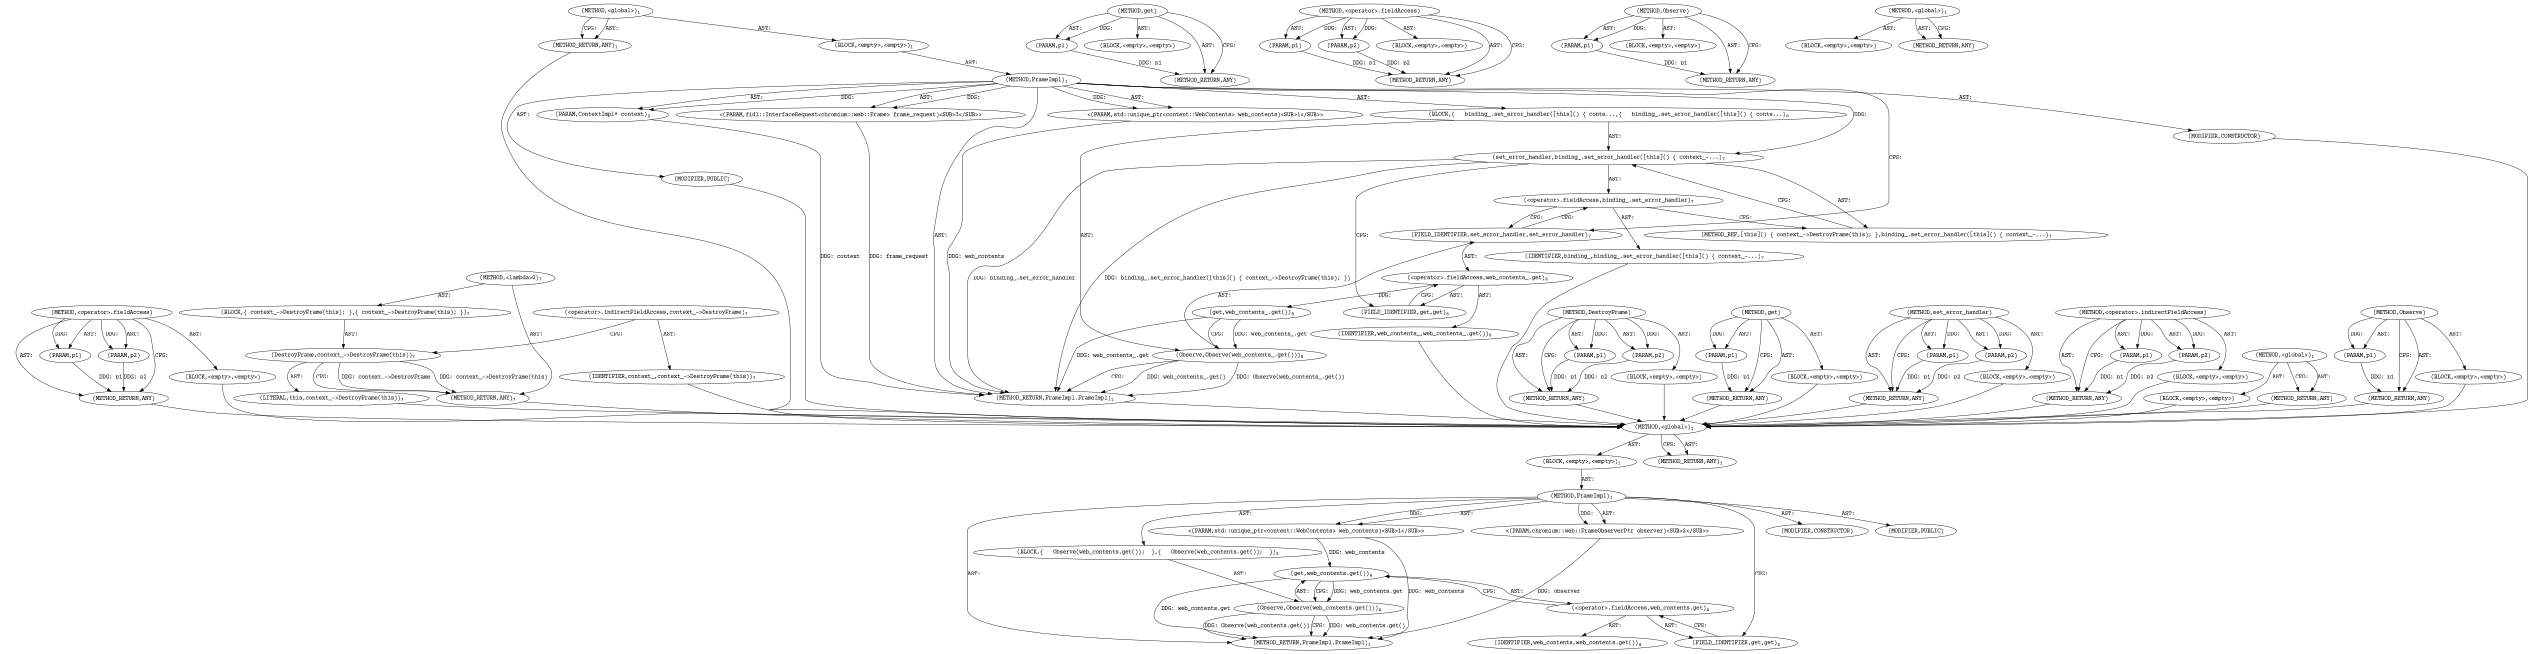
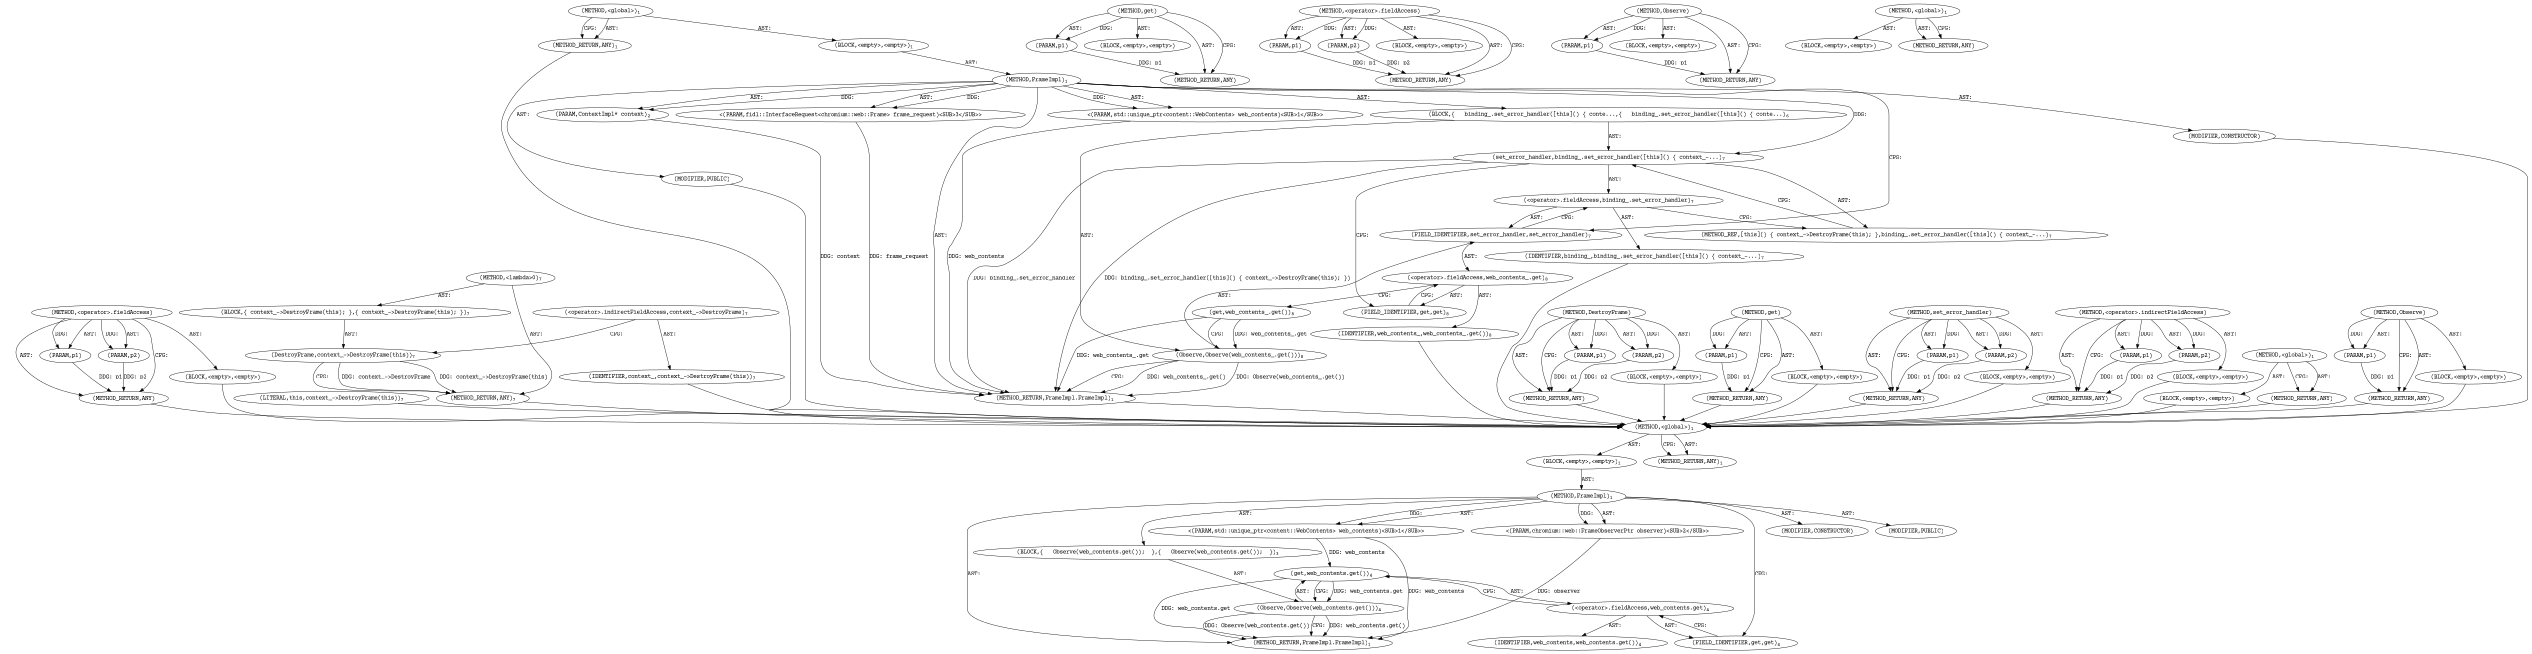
edge "(<operator>.fieldAccess,binding_.set_error_handler)" -> "(FIELD_IDENTIFIER,set_error_handler,set_error_handler)": label "CFG: " -> "AST: "
edge "(<operator>.fieldAccess,web_contents_.get)" -> "(get,web_contents_.get())": label "DDG: " -> "CFG: "
edge "(DestroyFrame,context_->DestroyFrame(this))" -> "(LITERAL,this,context_->DestroyFrame(this))": removed, label "AST:"
